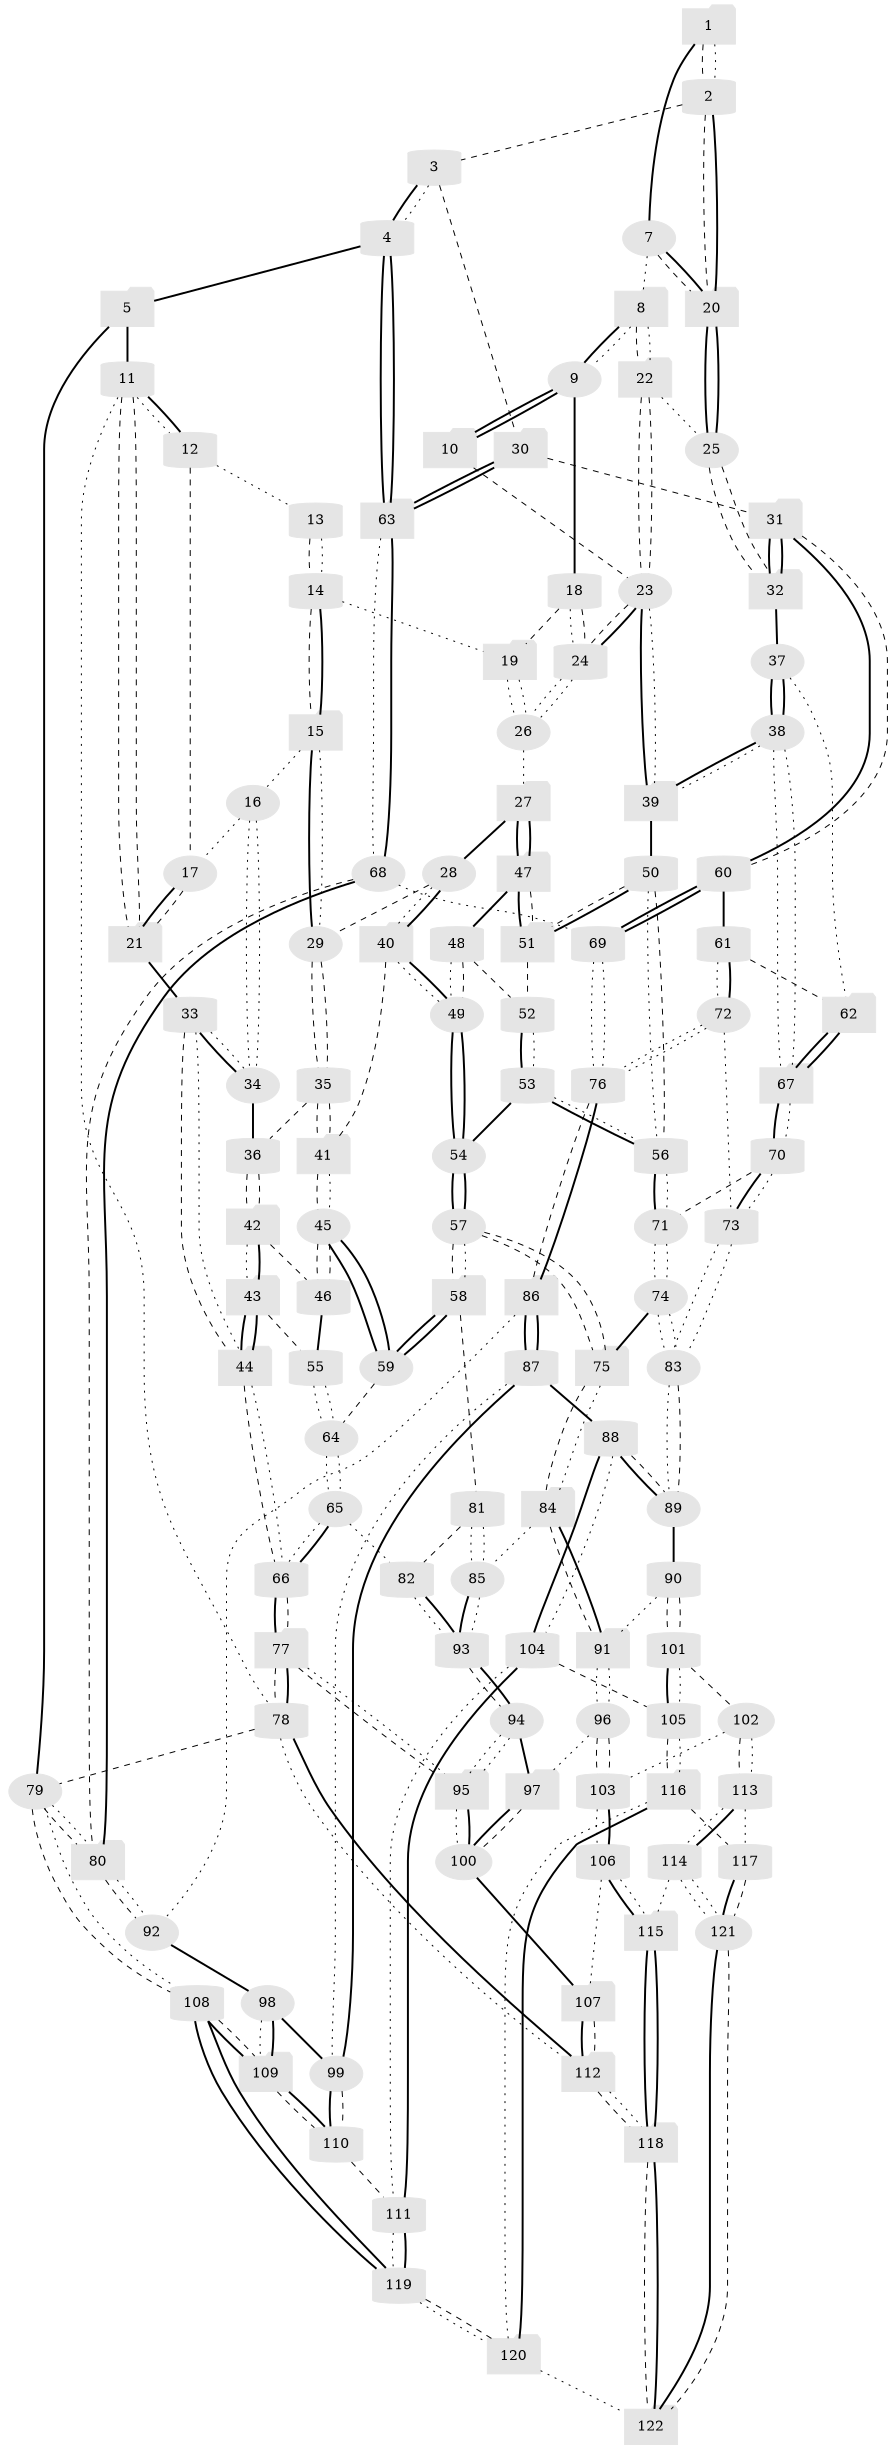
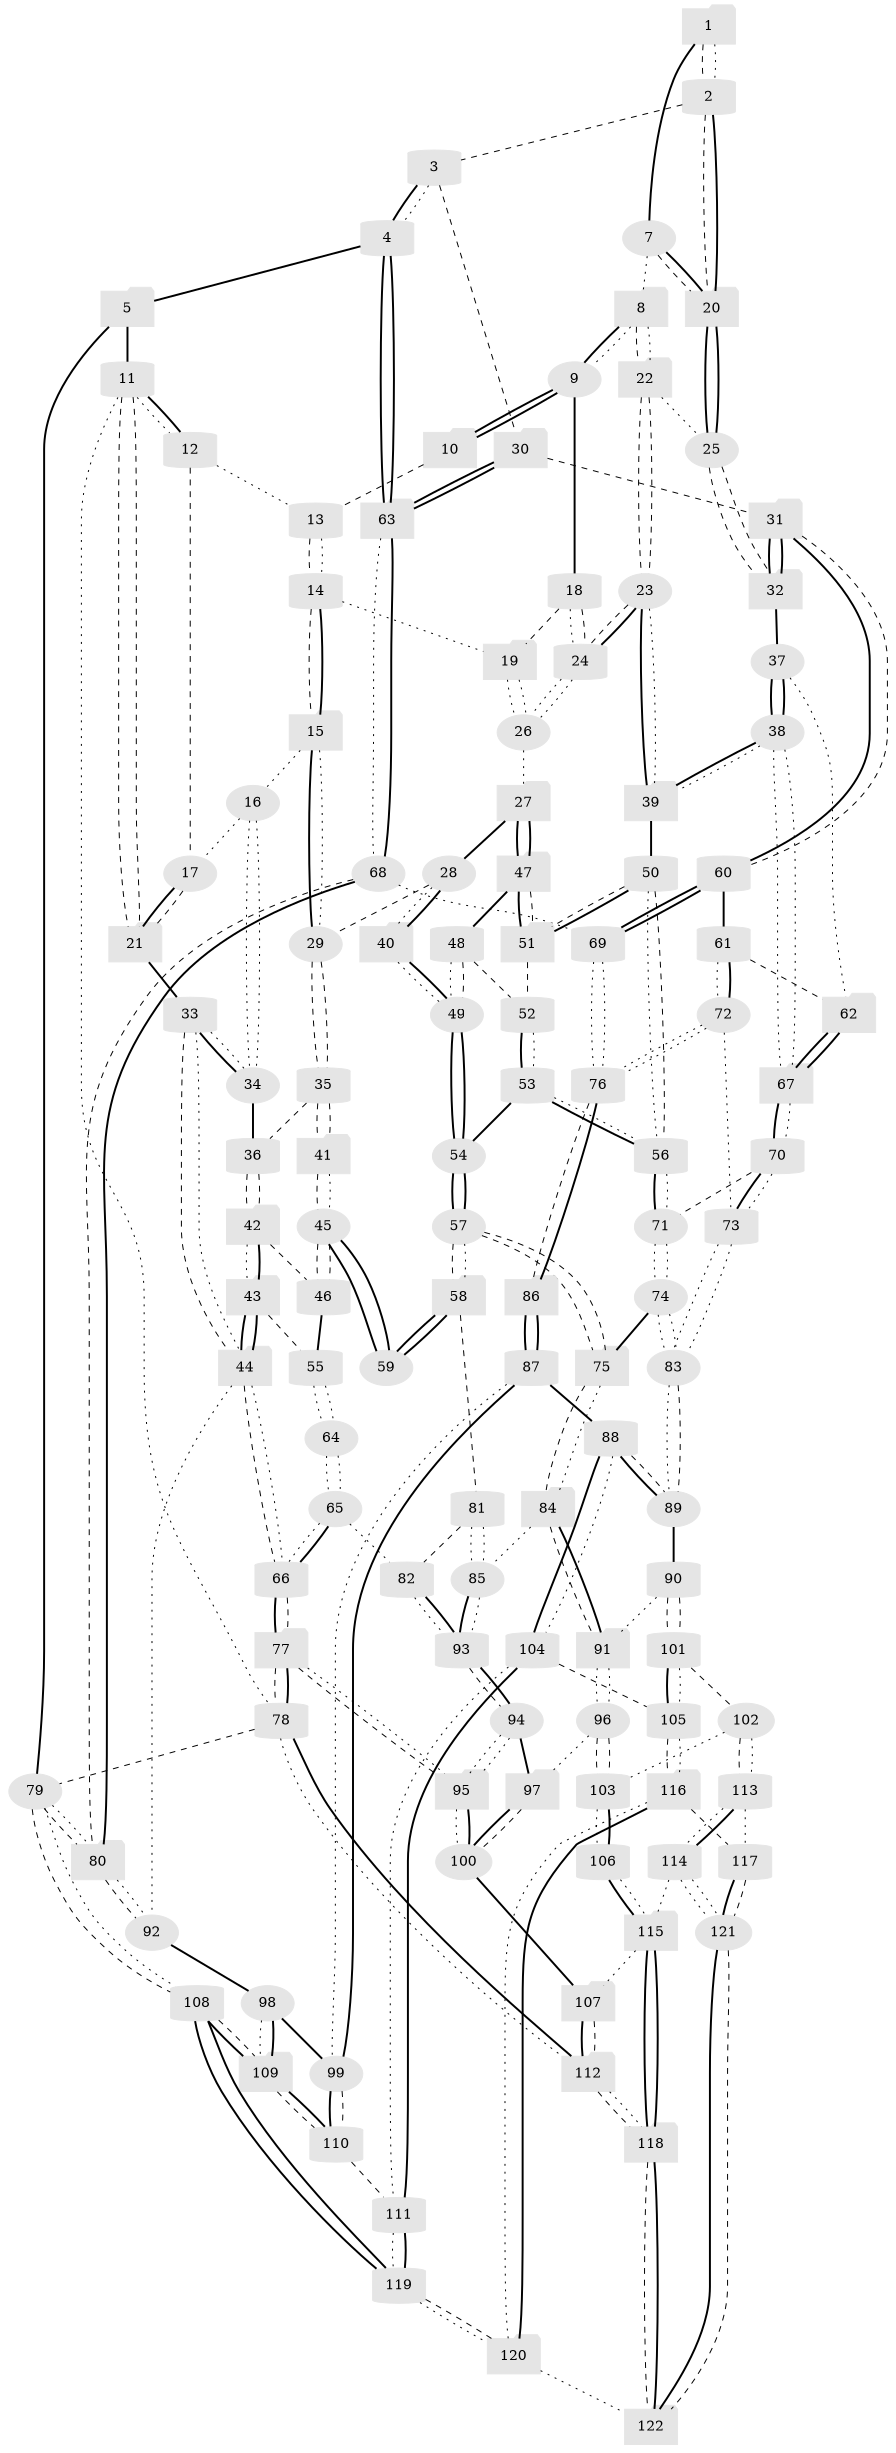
edge "10" -- "23": now "10" -- "13"
edge "40" -- "41": removed
edge "59" -- "64": removed
edge "86" -- "92": now "44" -- "92"
edge "106" -- "107": now "115" -- "107"
